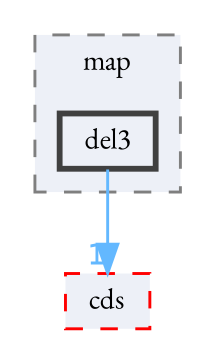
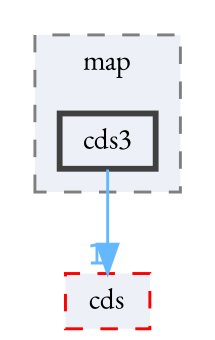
node "del3": label "del3" -> "cds3"
